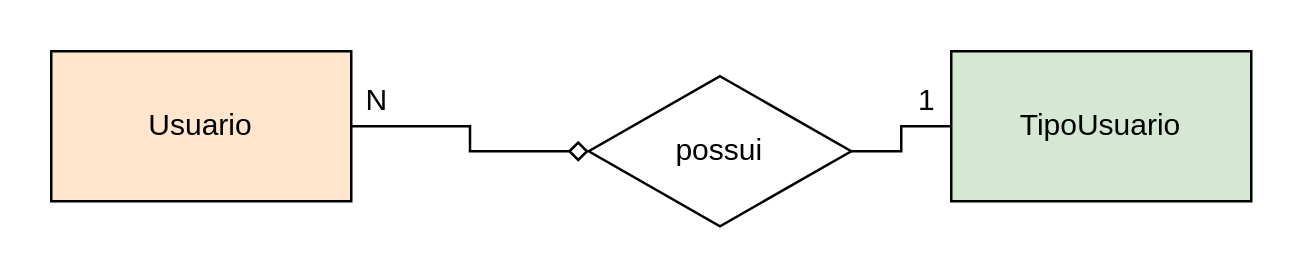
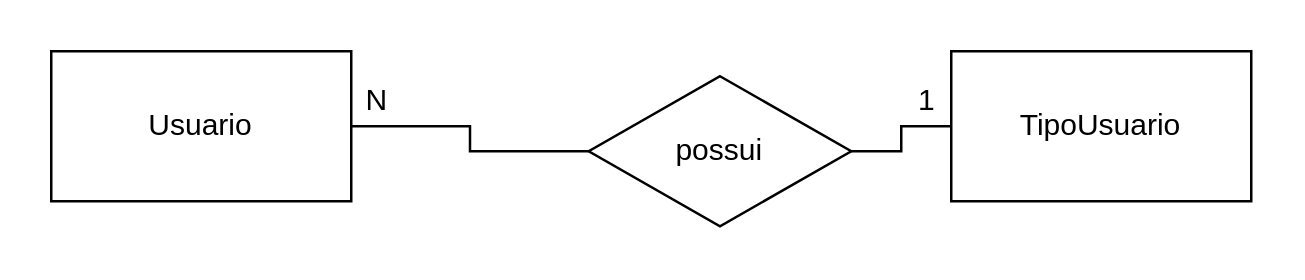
node "Usuario": fillcolor #ffe6cc -> #ffffff
node "TipoUsuario": fillcolor #d5e8d4 -> #ffffff
edge "Usuario" -> "possui": arrowhead diamond -> none
